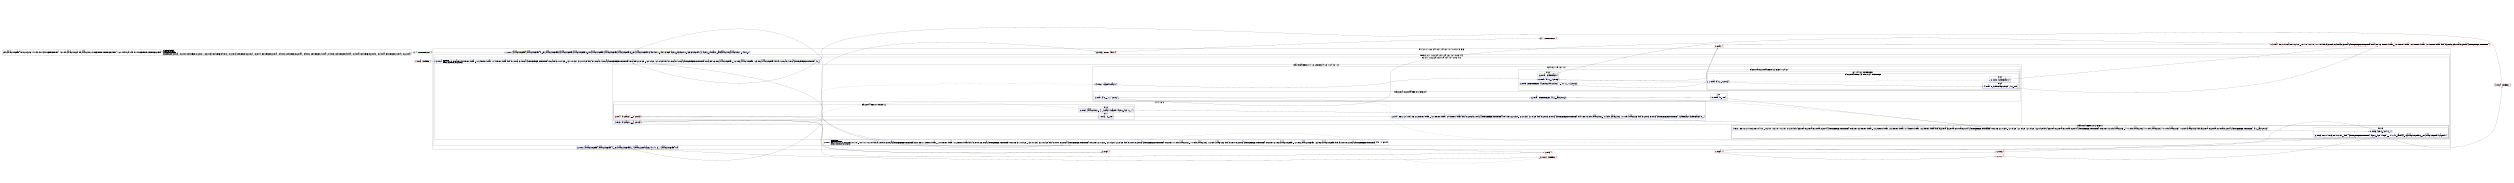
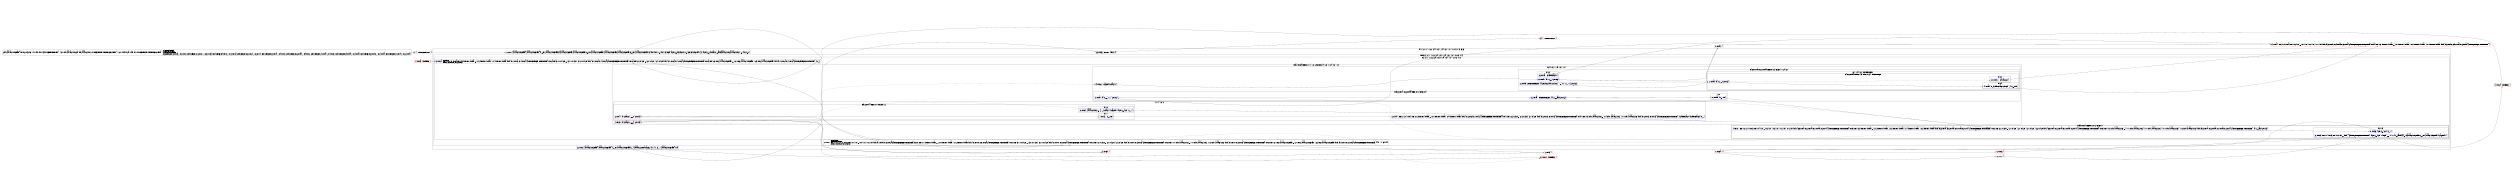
node "30: 0x00bc": text "lr3.deleteCharAt(0)l" -> "lr3.arraycopy(0)l"
